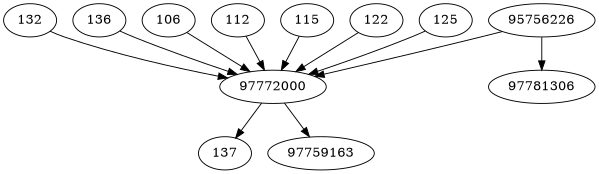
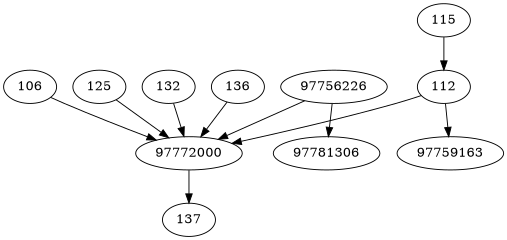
node "122": removed
node "95756226": label "95756226" -> "97756226"
edge "115" -> "97772000": now "115" -> "112"
edge "97772000" -> "97759163": now "112" -> "97759163"
